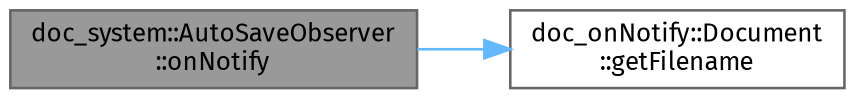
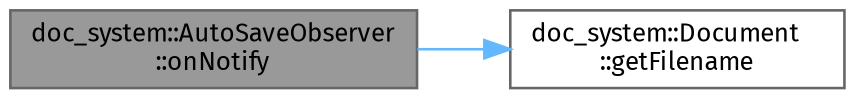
node "doc_onNotify::Document ::getFilename": label "doc_onNotify::Document ::getFilename" -> "doc_system::Document ::getFilename"
